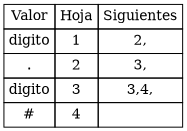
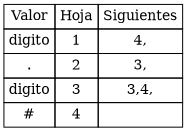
node "Valor": text "2," -> "4,"
